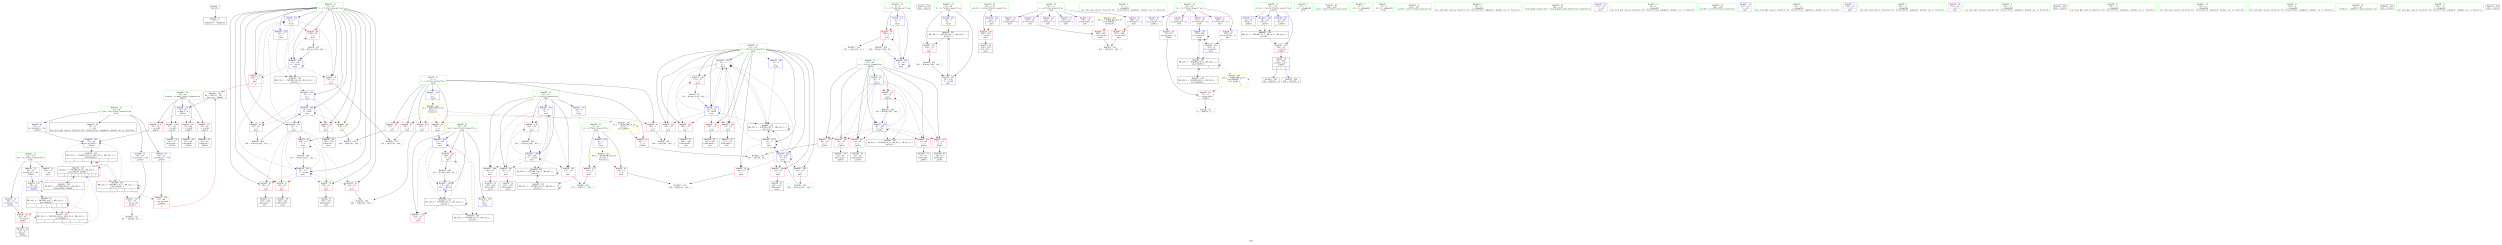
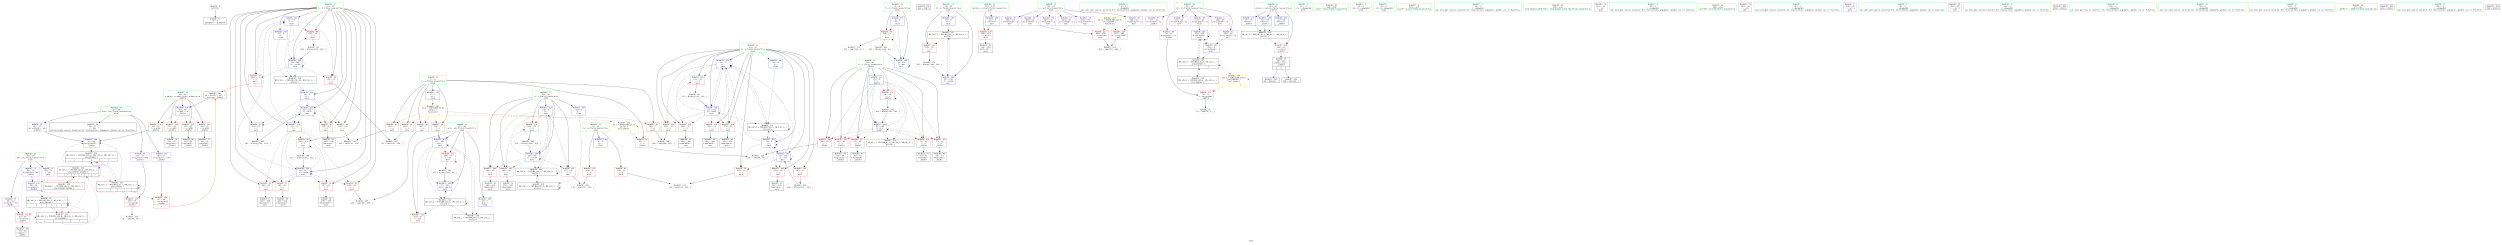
node "NodeID: 261": removed
